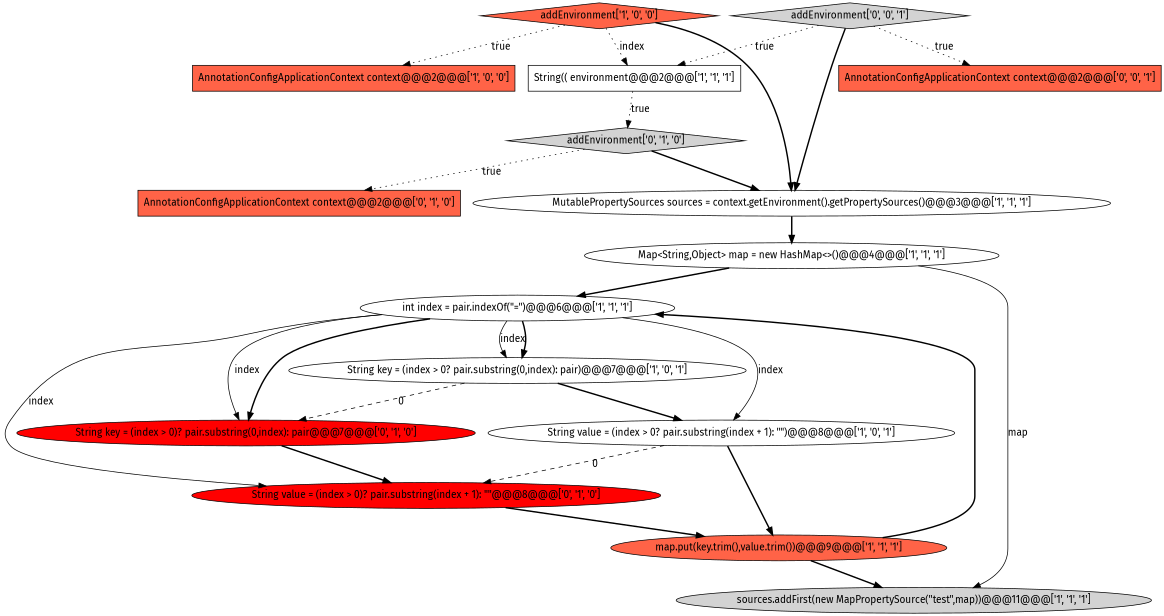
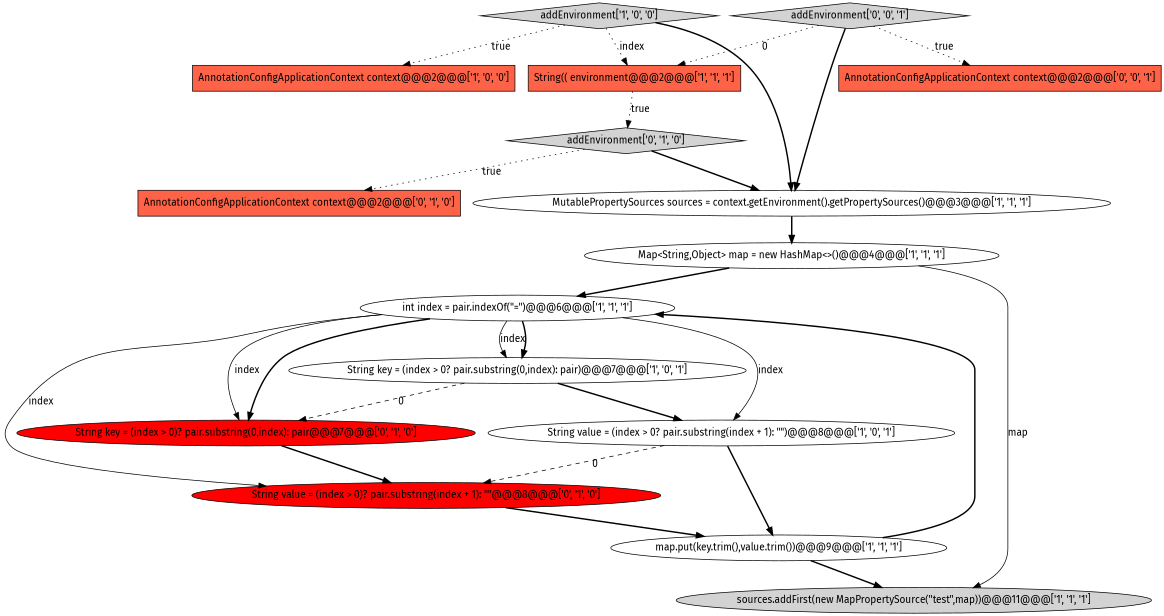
node "addEnvironment['1', '0', '0']": fillcolor tomato -> lightgray
edge "addEnvironment['0', '0', '1']" -> "String(( environment@@@2@@@['1', '1', '1']": label "true" -> "0"
node "String(( environment@@@2@@@['1', '1', '1']": fillcolor white -> tomato
node "map.put(key.trim(),value.trim())@@@9@@@['1', '1', '1']": fillcolor tomato -> white
